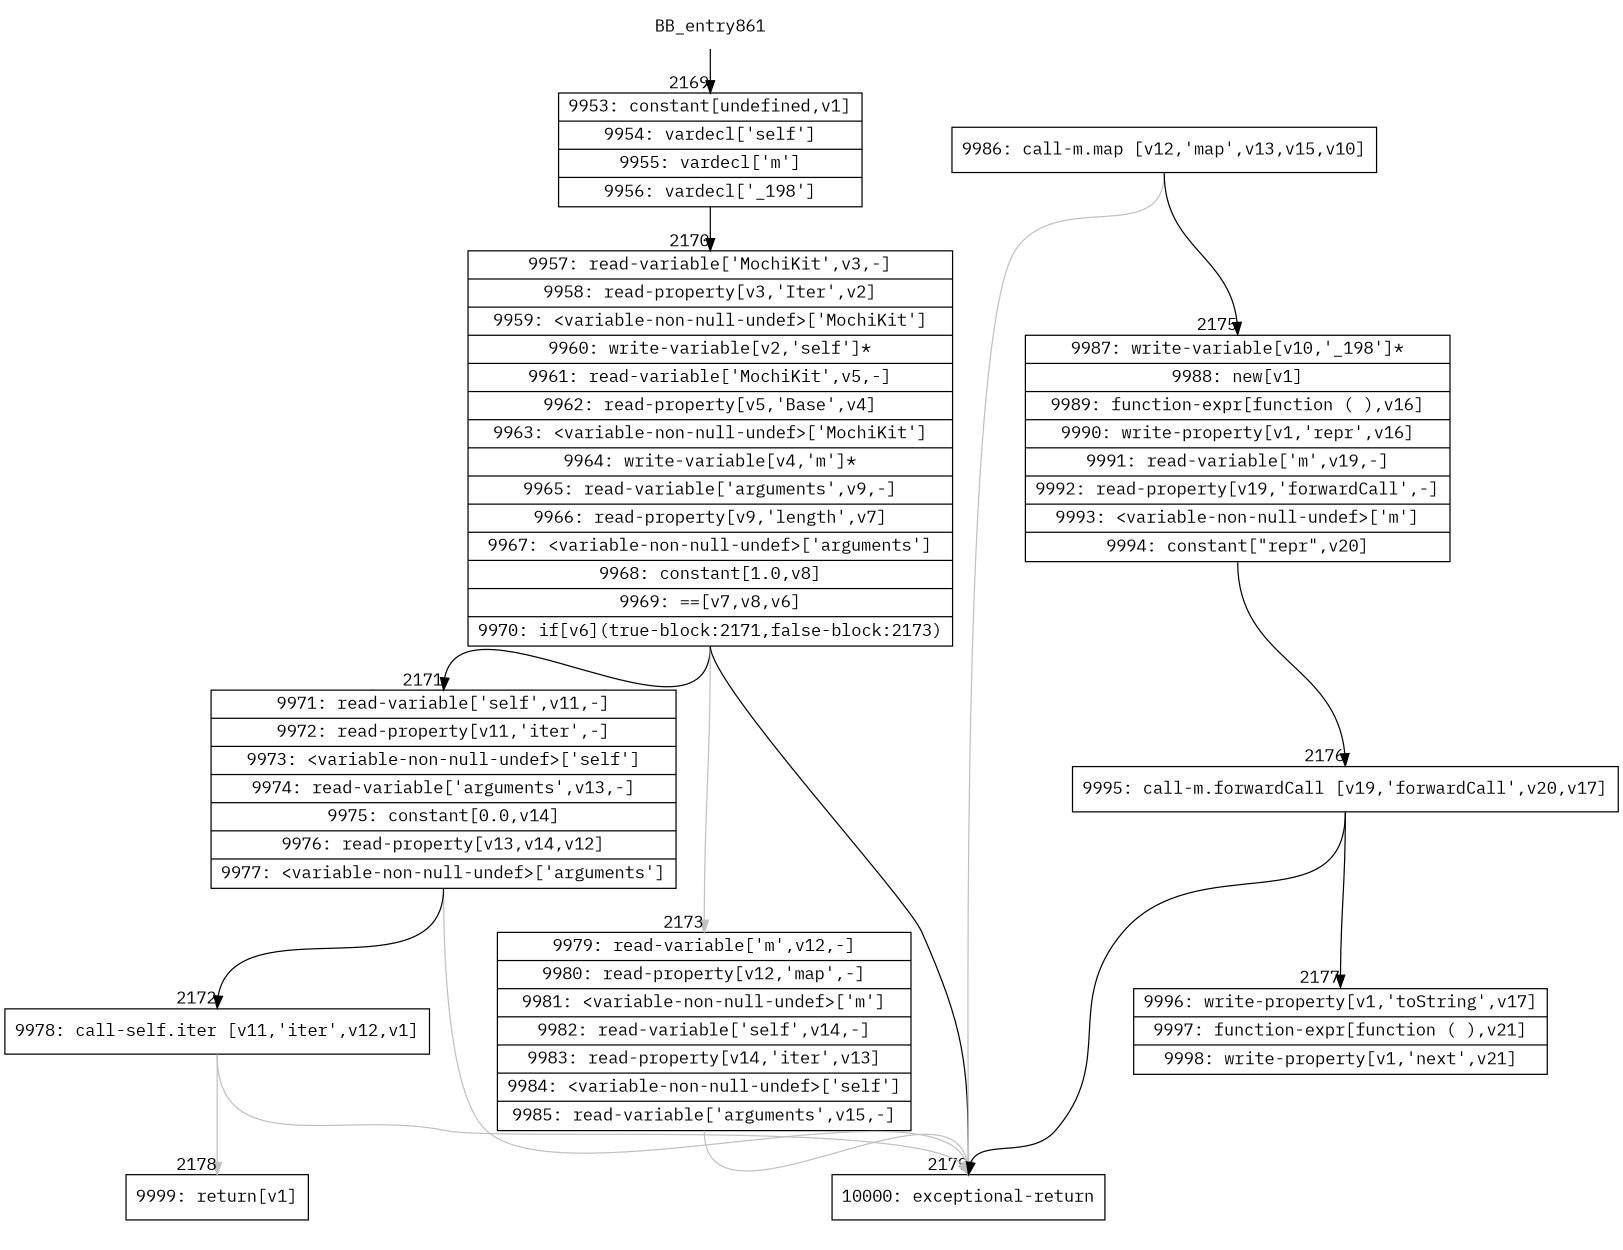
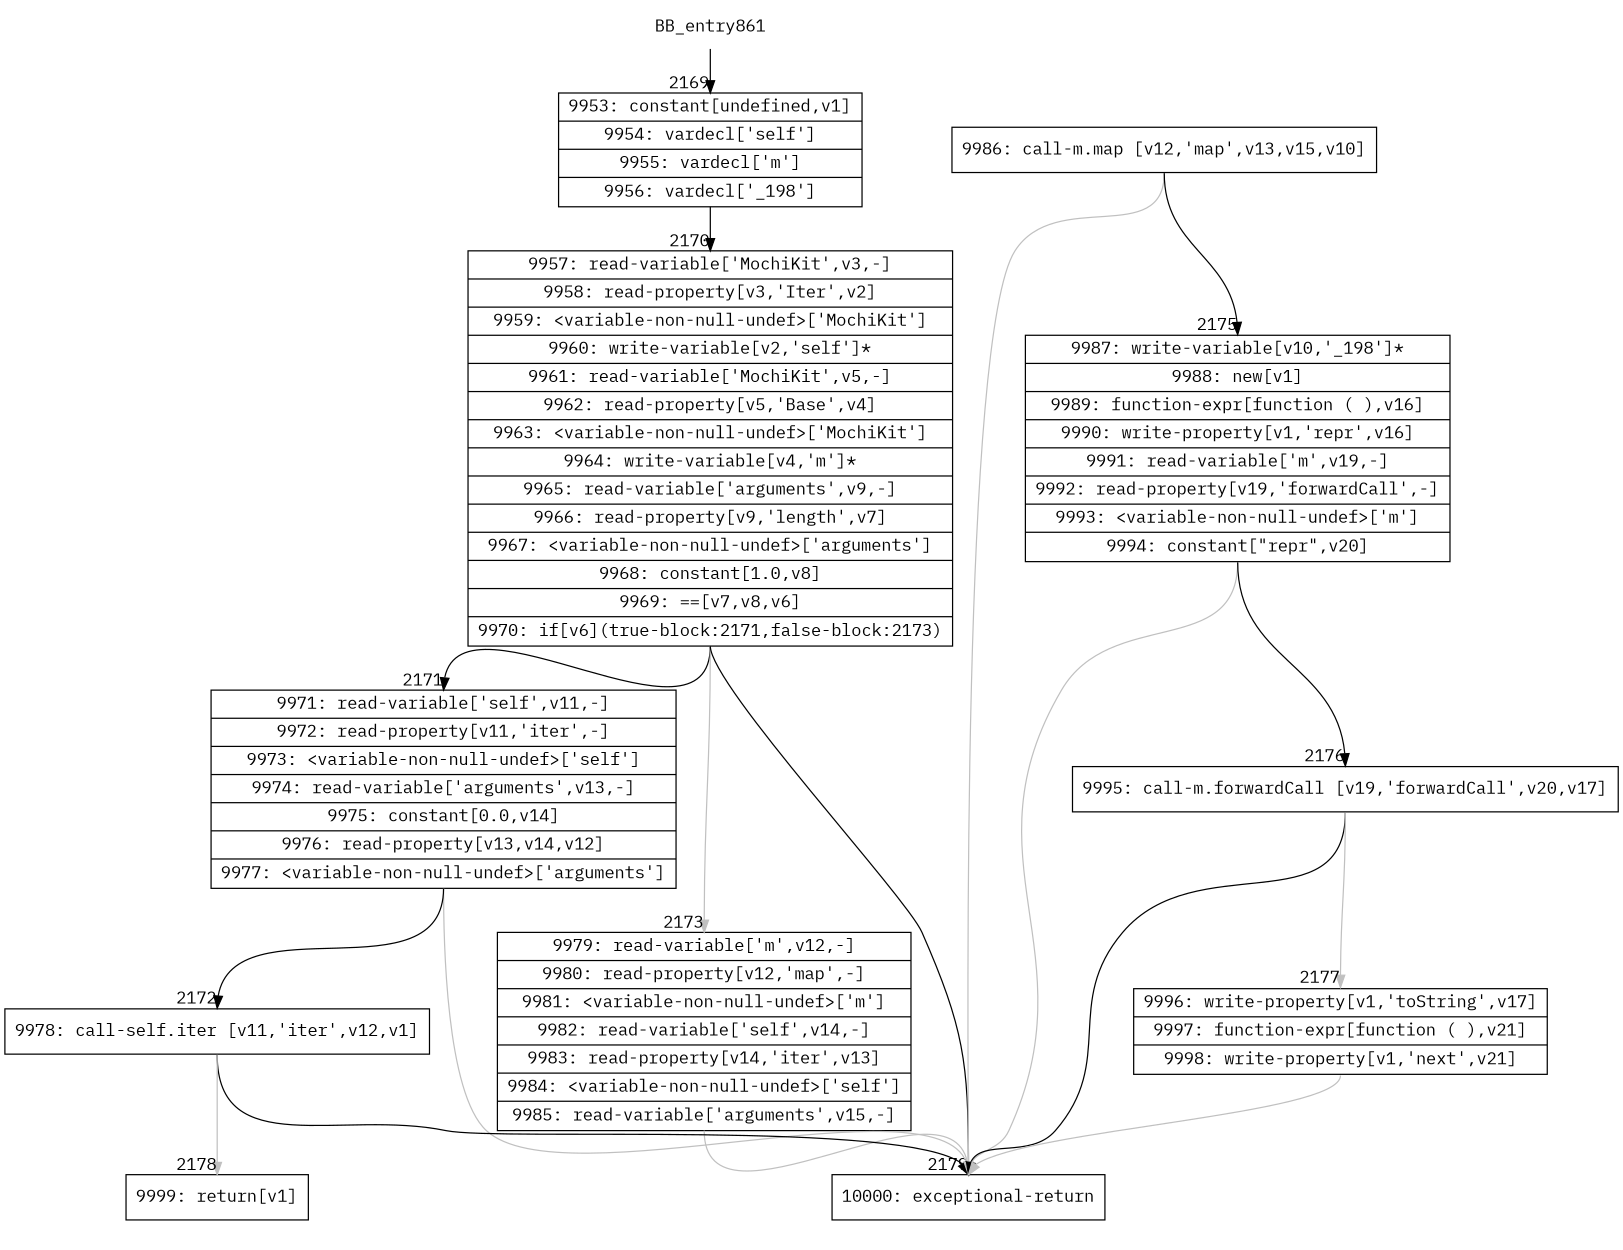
edge "9987: write-variable[v10,'_198']*" -> "10000: exceptional-return": added
edge "9995: call-m.forwardCall [v19,'forwardCall',v20,v17]" -> "9996: write-property[v1,'toString',v17]": color black -> gray
edge "9996: write-property[v1,'toString',v17]" -> "10000: exceptional-return": added
edge "9978: call-self.iter [v11,'iter',v12,v1]" -> "10000: exceptional-return": color gray -> black
